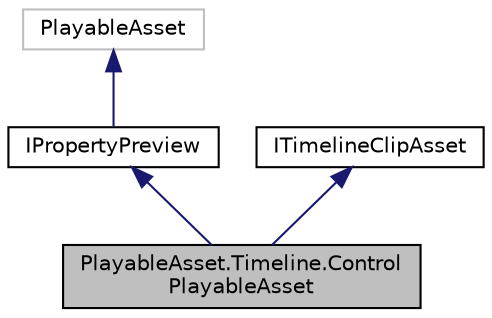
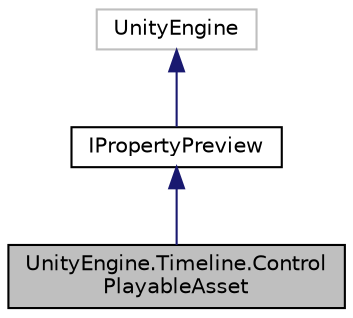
node "PlayableAsset": label "PlayableAsset" -> "UnityEngine"
node "ITimelineClipAsset": removed
node "PlayableAsset.Timeline.Control PlayableAsset": label "PlayableAsset.Timeline.Control PlayableAsset" -> "UnityEngine.Timeline.Control PlayableAsset"
